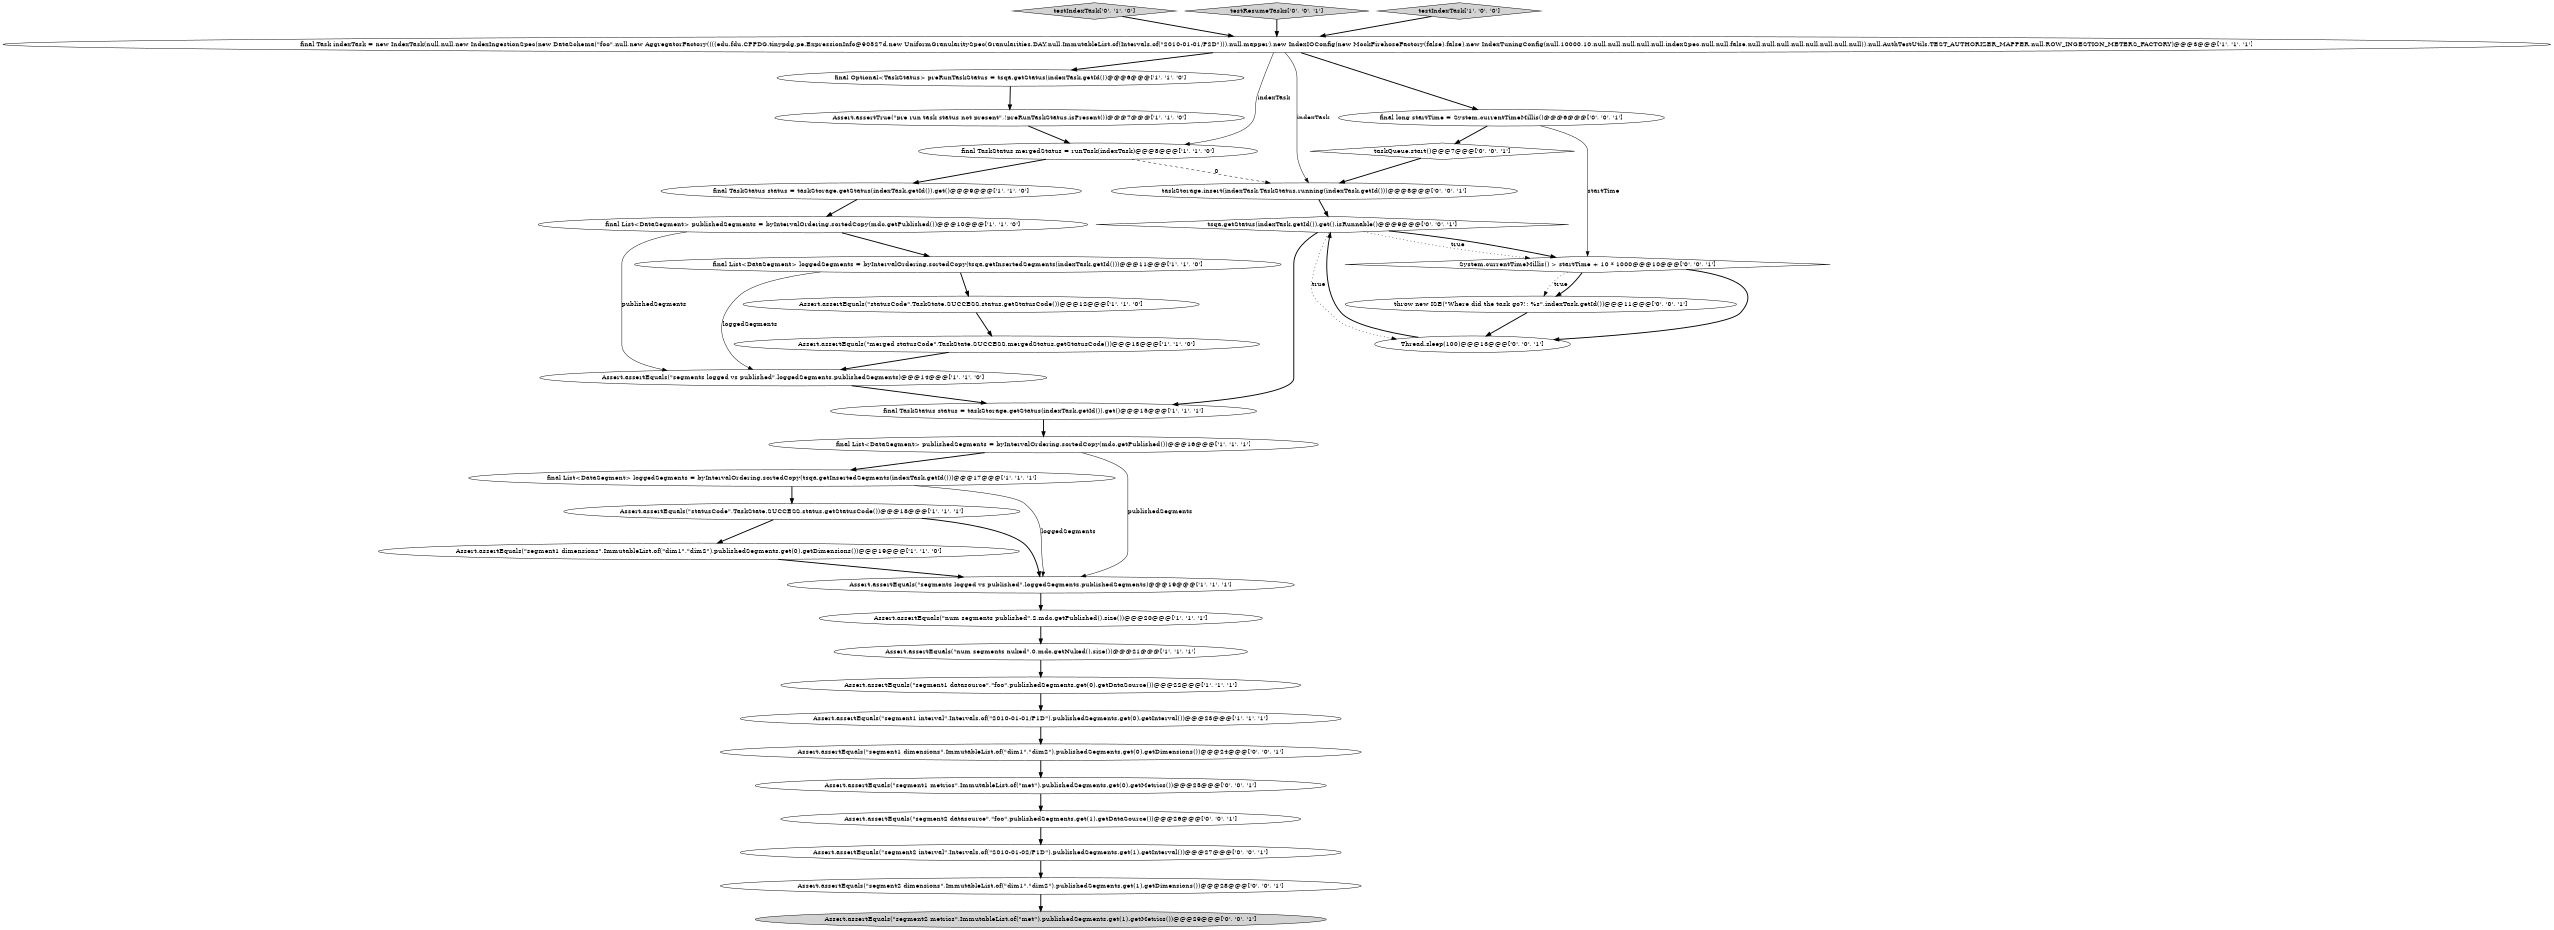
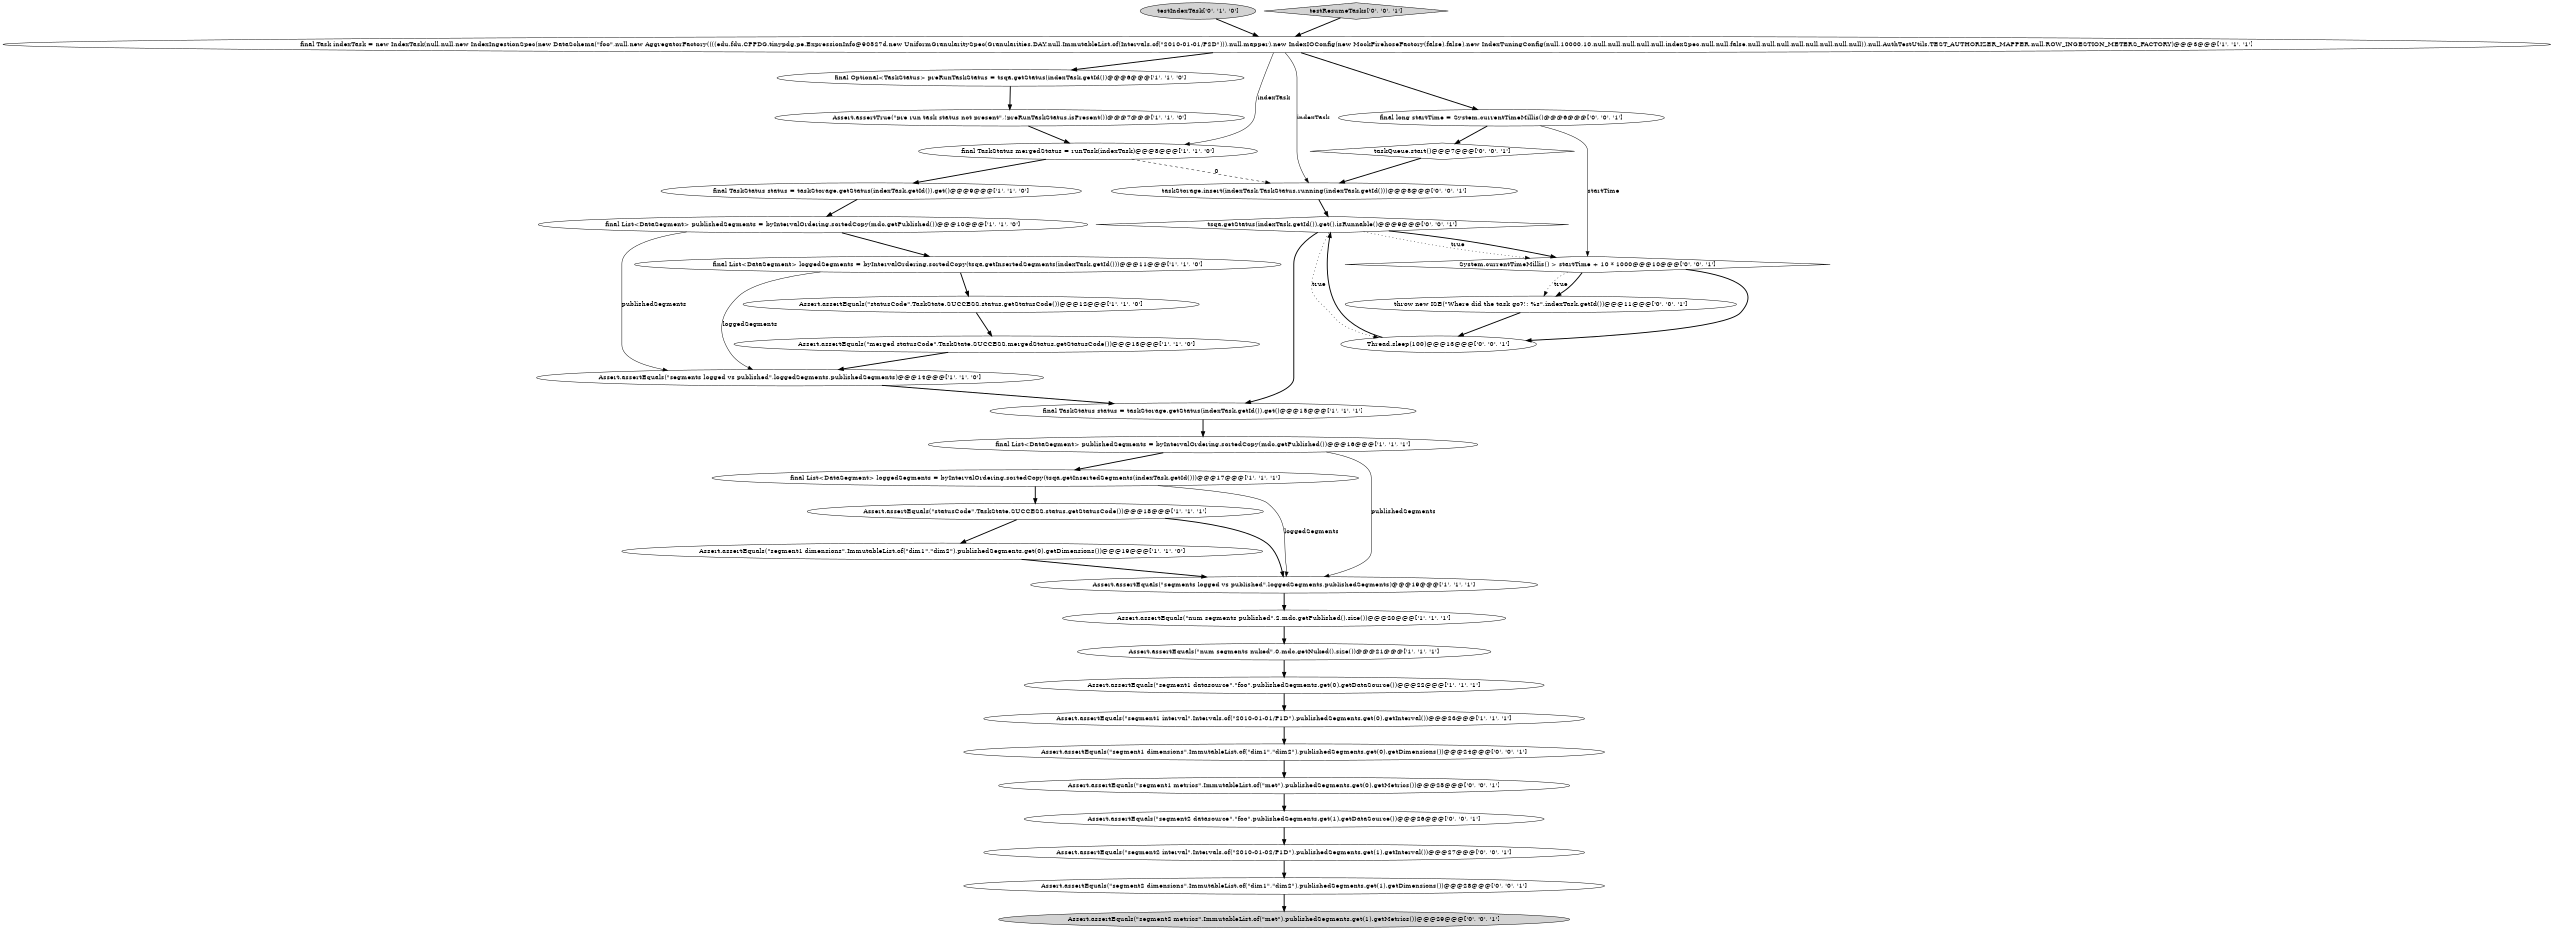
node "testIndexTask['0', '1', '0']": shape diamond -> ellipse
node "testIndexTask['1', '0', '0']": removed
